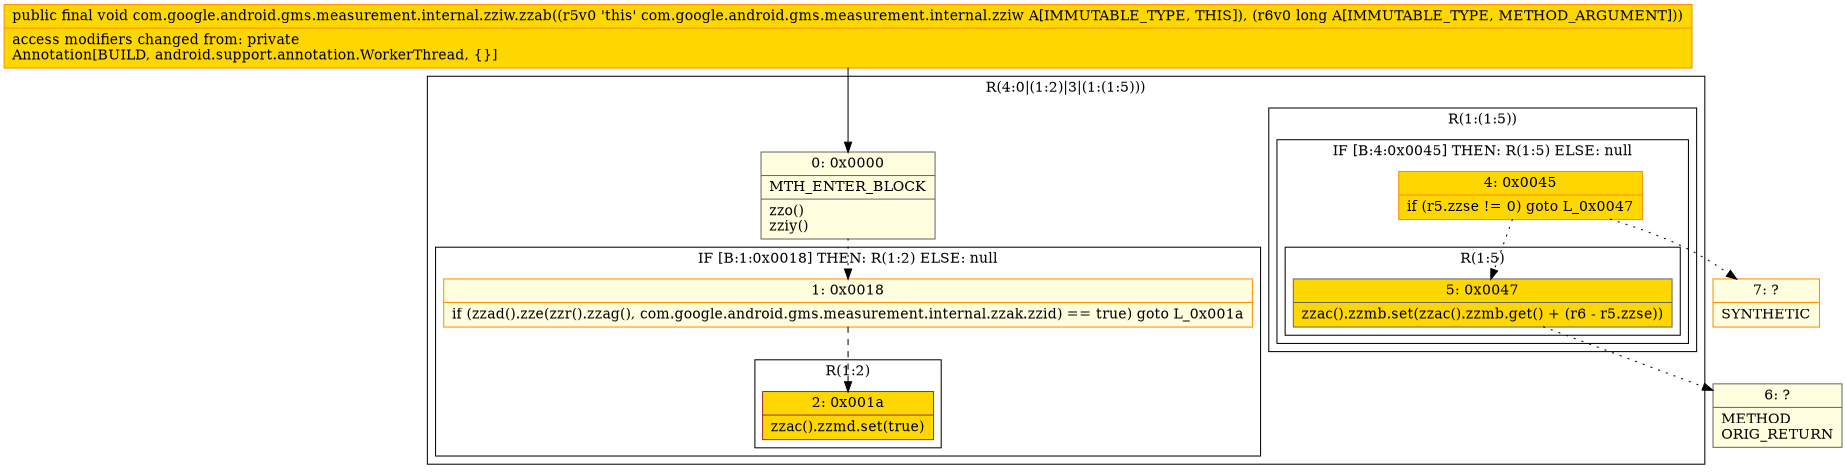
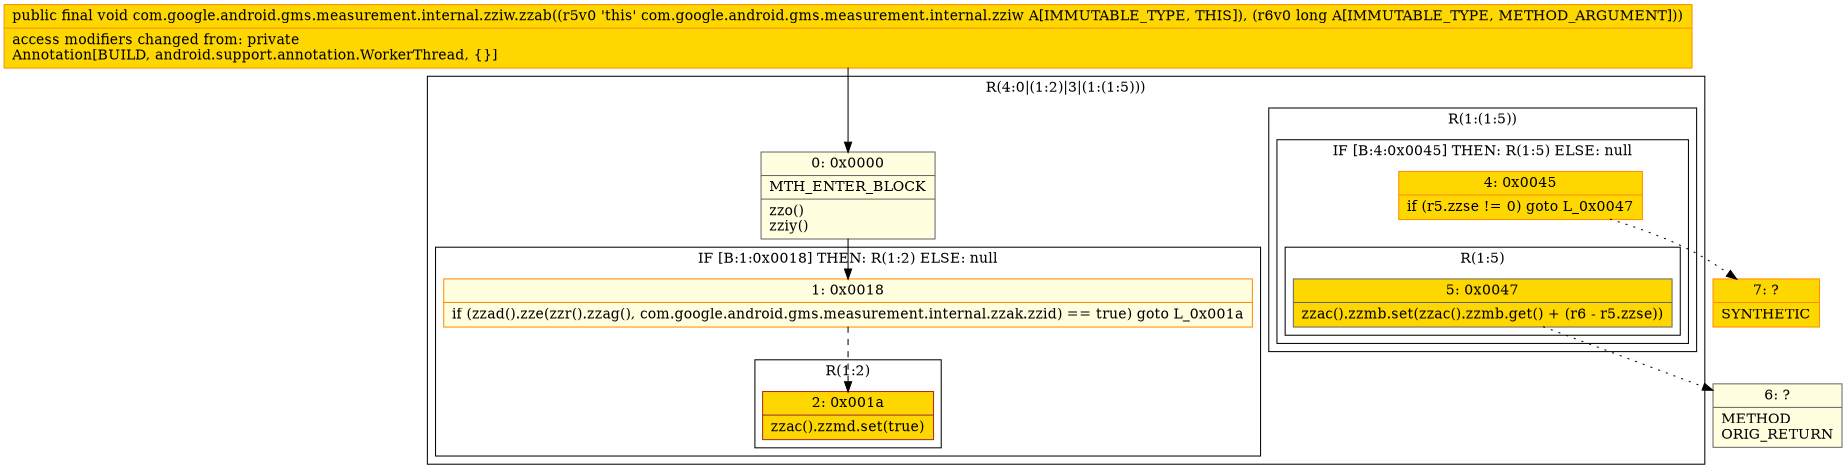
edge "4: 0x0045" -> "5: 0x0047": removed
edge "0: 0x0000" -> "1: 0x0018": style dotted -> solid
node "7: ?": fillcolor lightyellow -> gold
